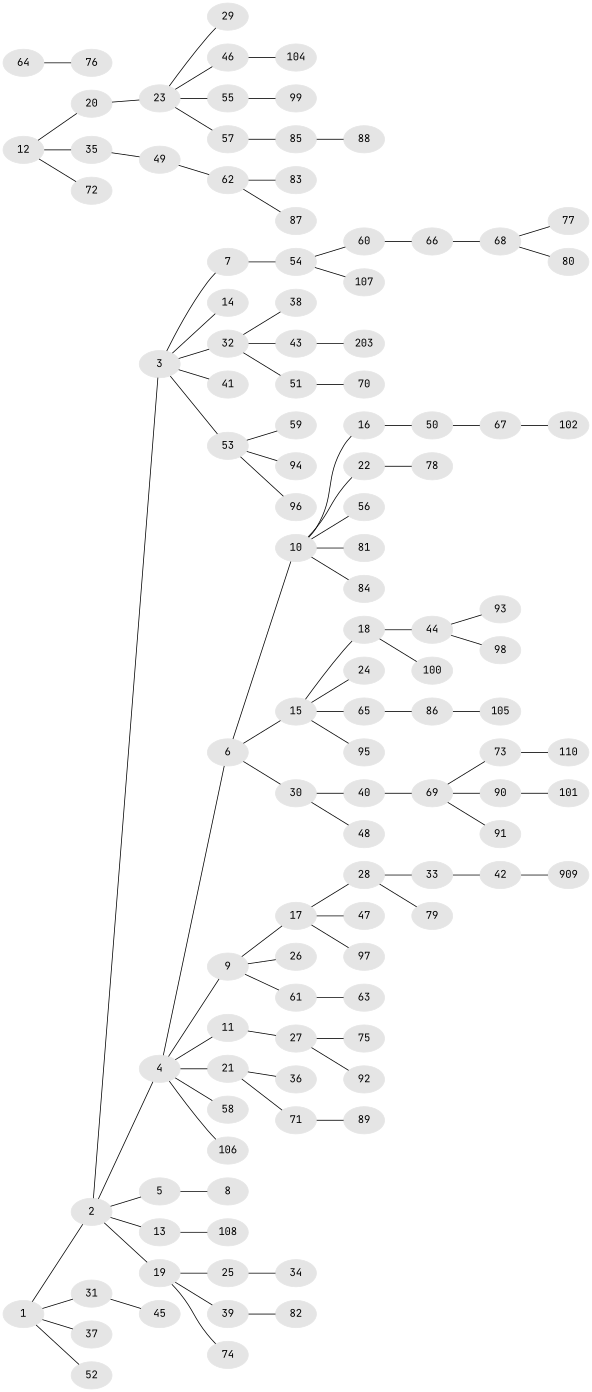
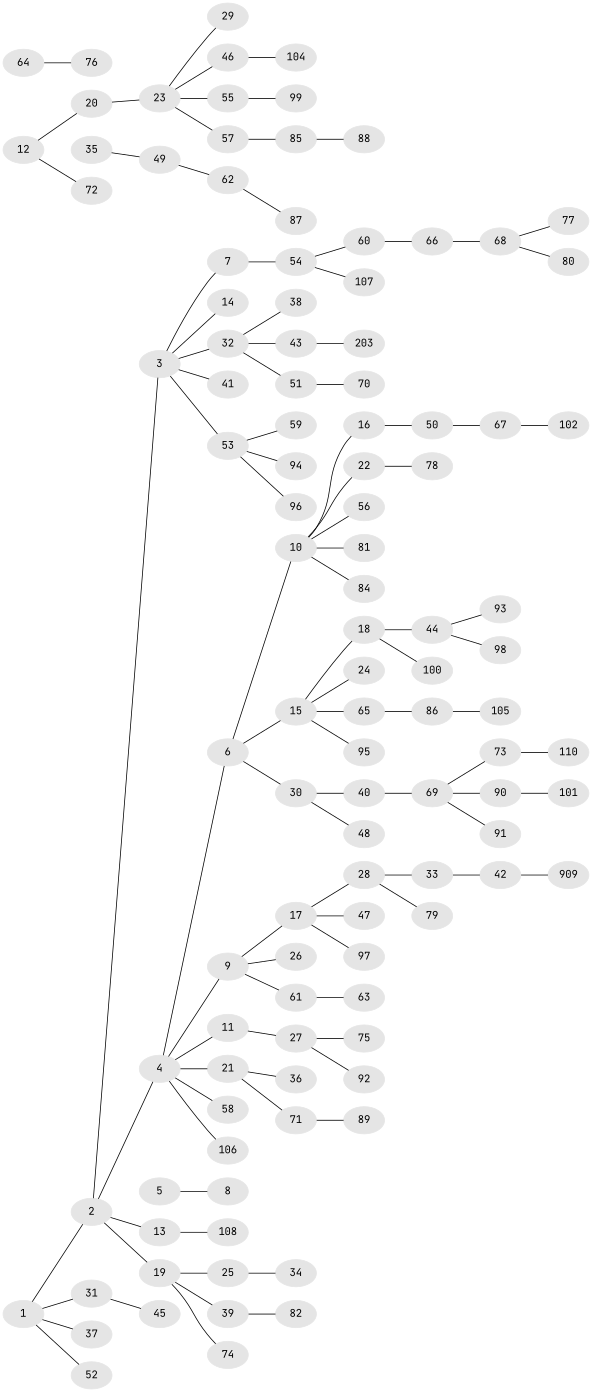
edge "12" -- "35": removed
node "83": removed
edge "5" -- "2": removed
